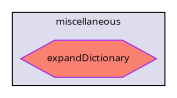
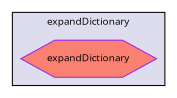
cluster "miscellaneous": label "miscellaneous" -> "expandDictionary"
